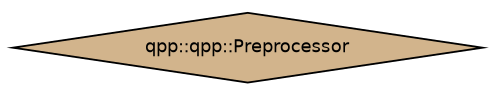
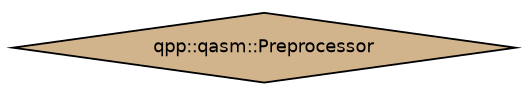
node "qpp::qpp::Preprocessor": label "qpp::qpp::Preprocessor" -> "qpp::qasm::Preprocessor"
